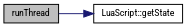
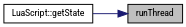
edge "runThread" -> "LuaScript::getState": reversed
